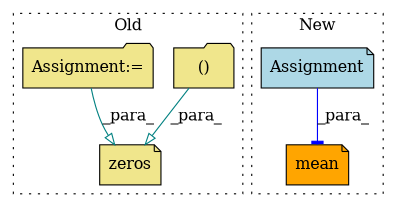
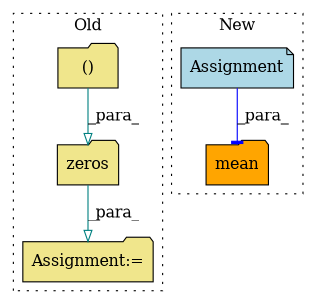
edge "Assignment:=" -> "zeros": reversed
node "zeros": shape note -> folder
node "mean": shape note -> folder
